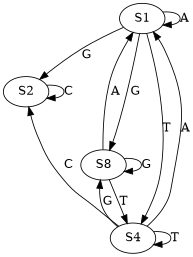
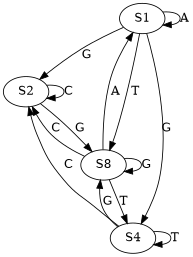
edge "S1" -> "S8": label "G" -> "T"
edge "S2" -> "S8": added, label "G"
edge "S1" -> "S4": label "T" -> "G"
edge "S4" -> "S1": removed, label "A"
edge "S8" -> "S2": added, label "C"
